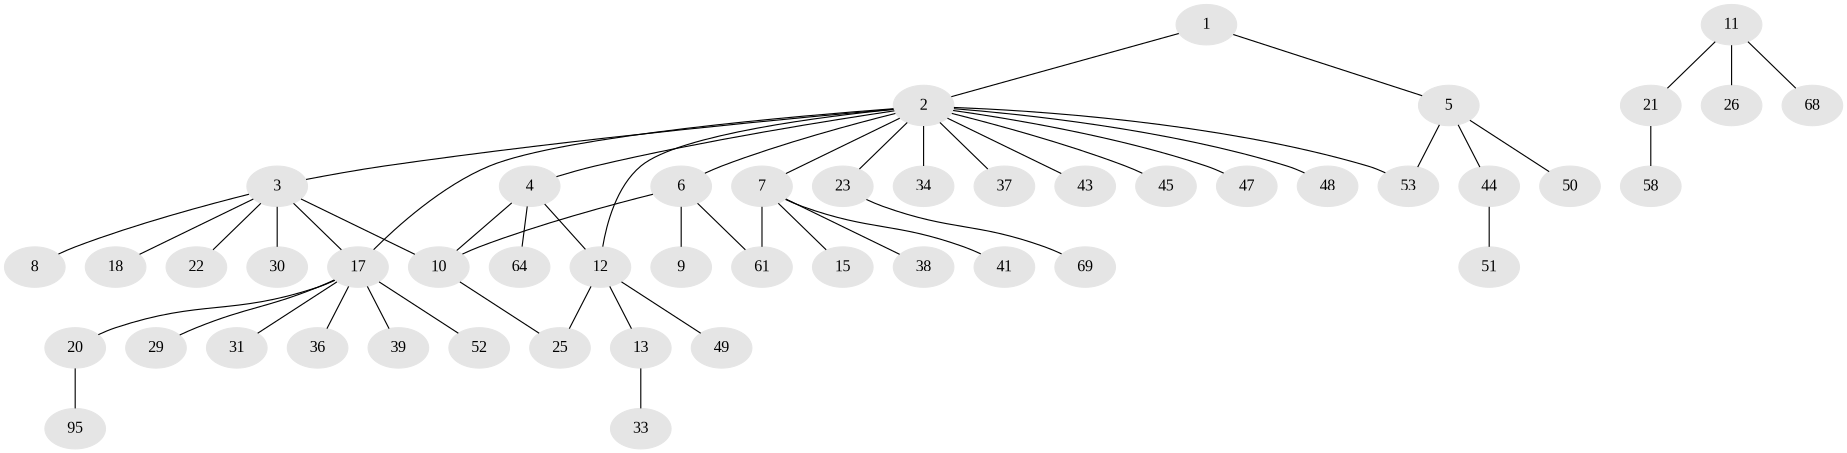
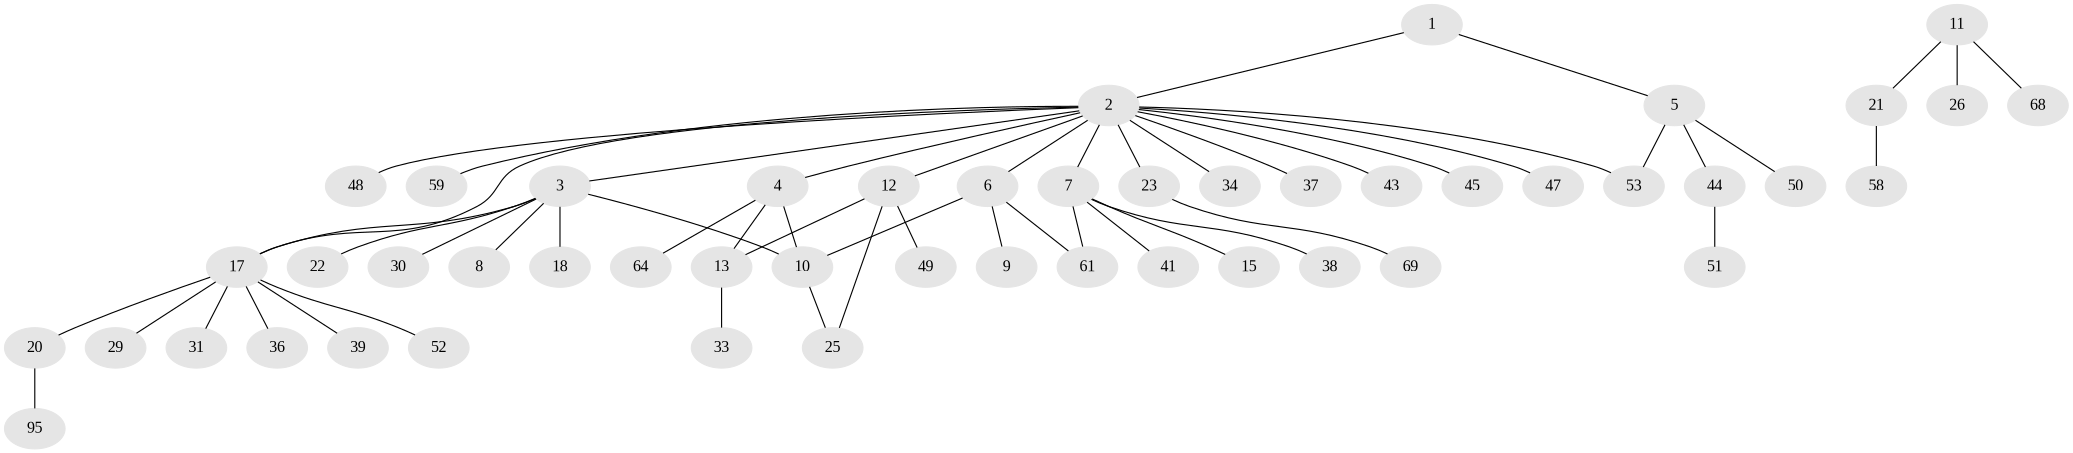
node "59": added
edge "4" -- "12": now "4" -- "13"
